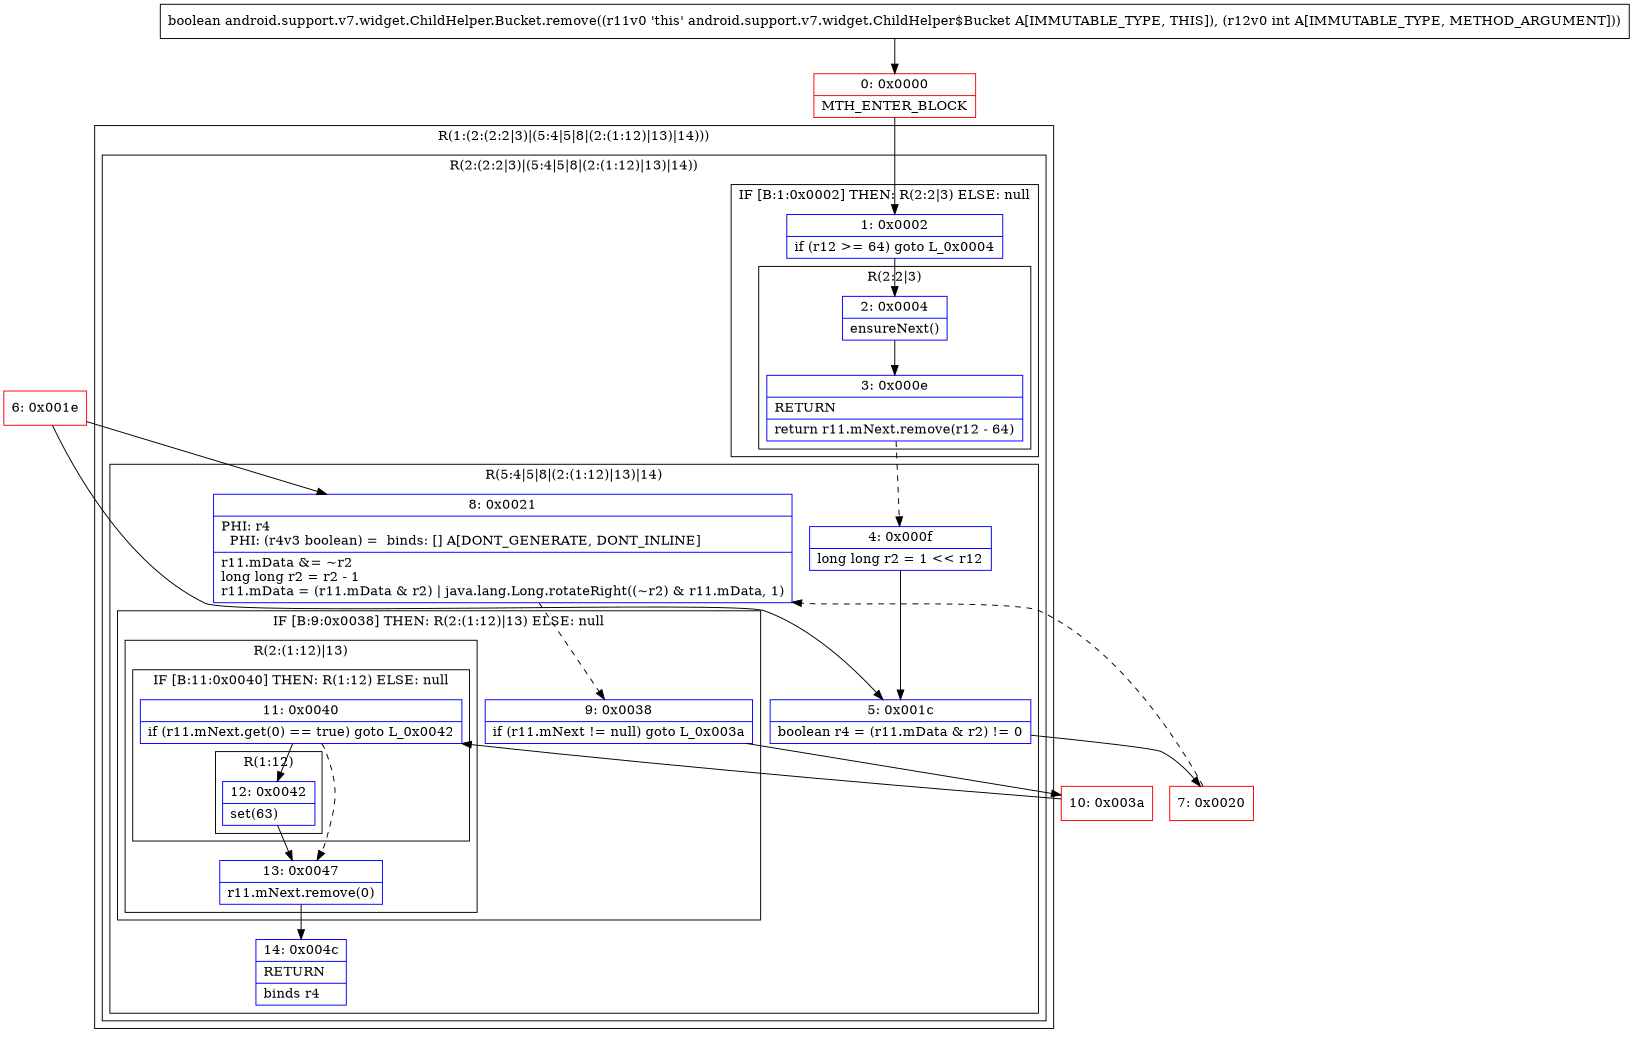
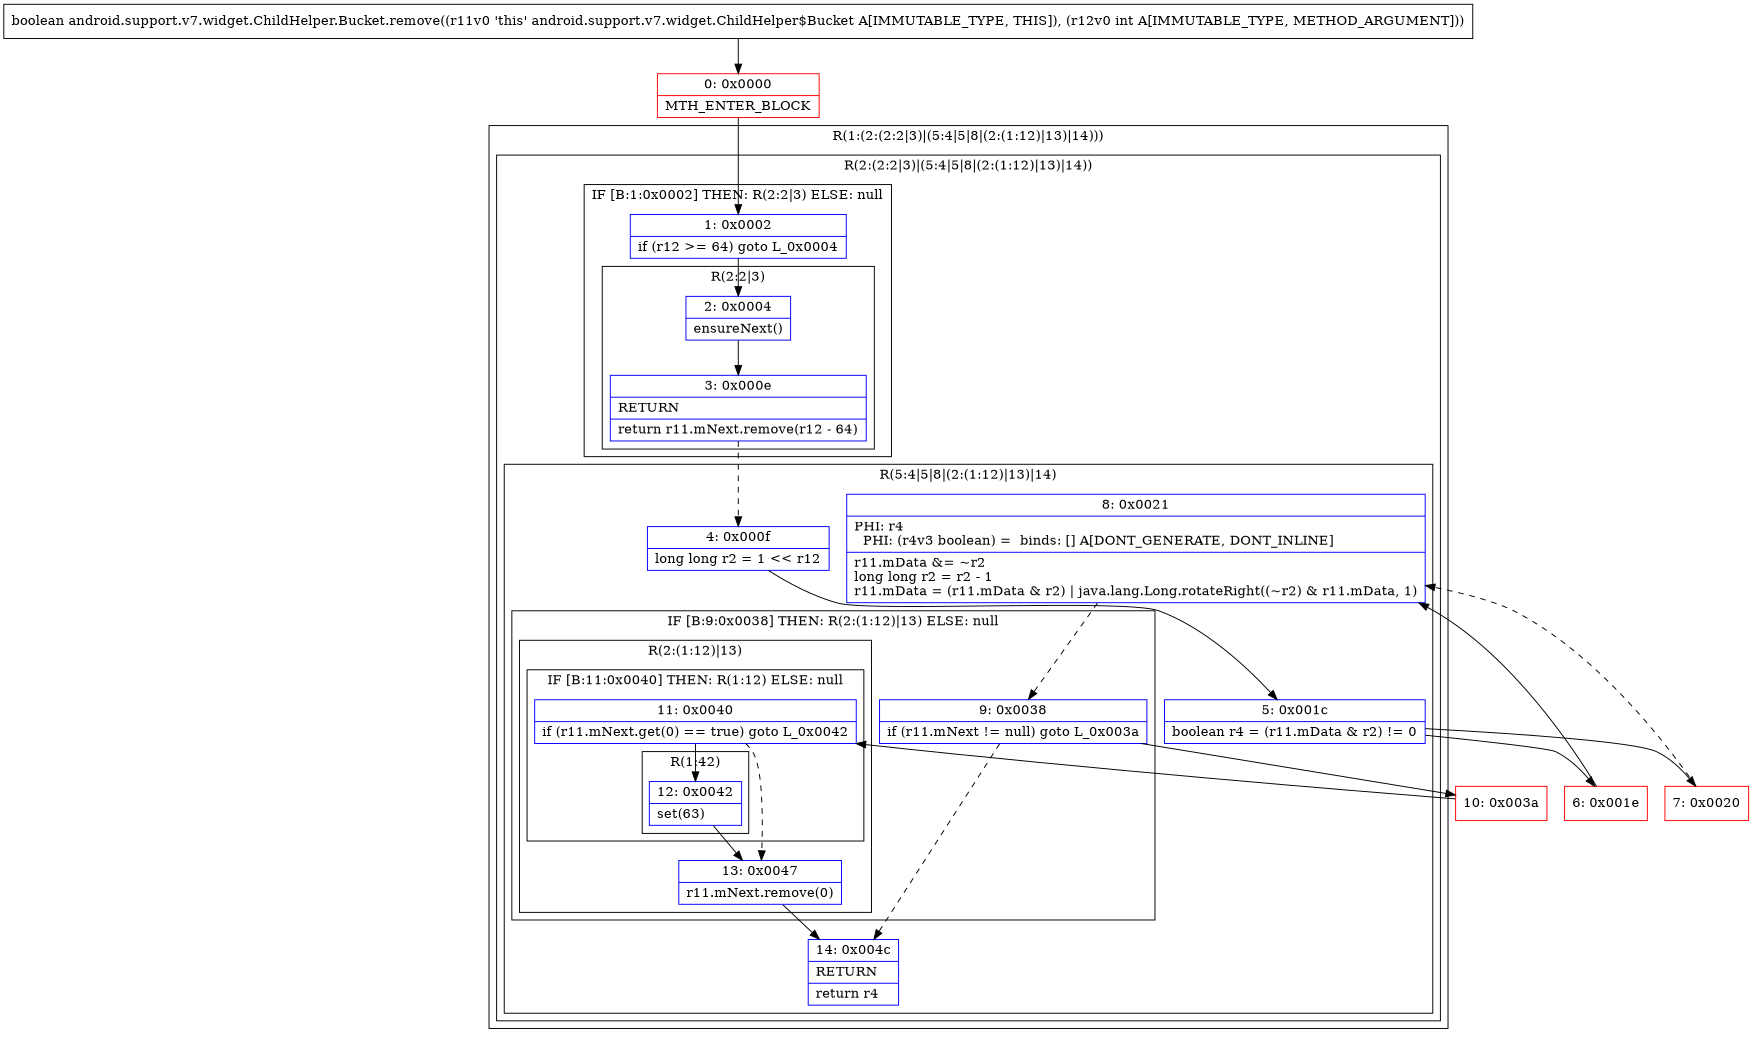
edge "6: 0x001e" -> "5: 0x001c": reversed
cluster "R(1:12)": label "R(1:12)" -> "R(1:42)"
edge "9: 0x0038" -> "14: 0x004c": added
node "14: 0x004c": text "binds r4" -> "return r4"
